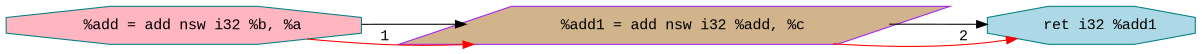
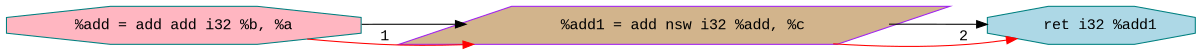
node "%add = add nsw i32 %b, %a": label "%add = add nsw i32 %b, %a" -> "%add = add add i32 %b, %a"
